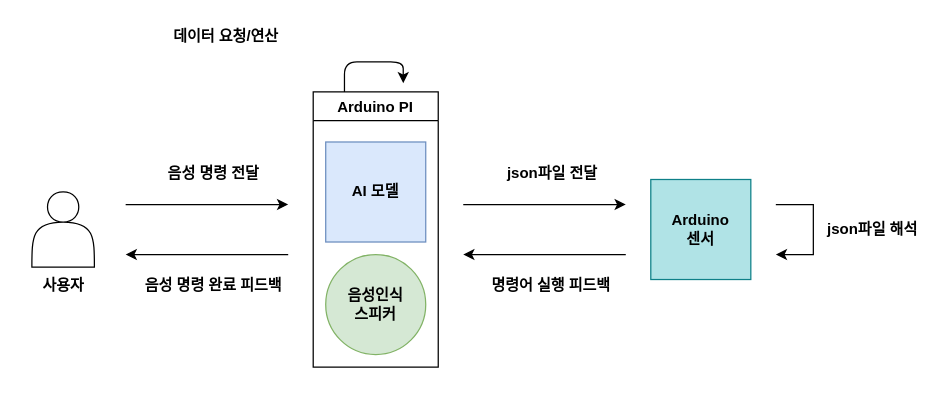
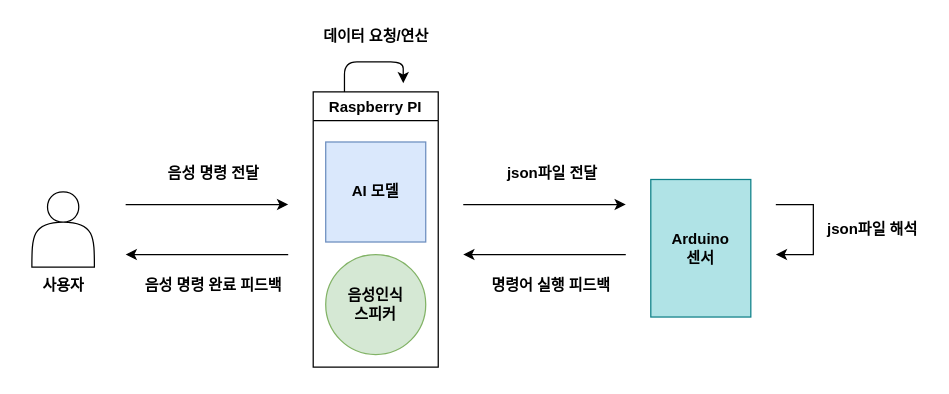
node "데이터 요청/연산": moved (226, 37) -> (376, 37)
node "Arduino PI": label "Arduino PI" -> "Raspberry PI"
node "Arduino 센서": size 100x100 -> 100x138
